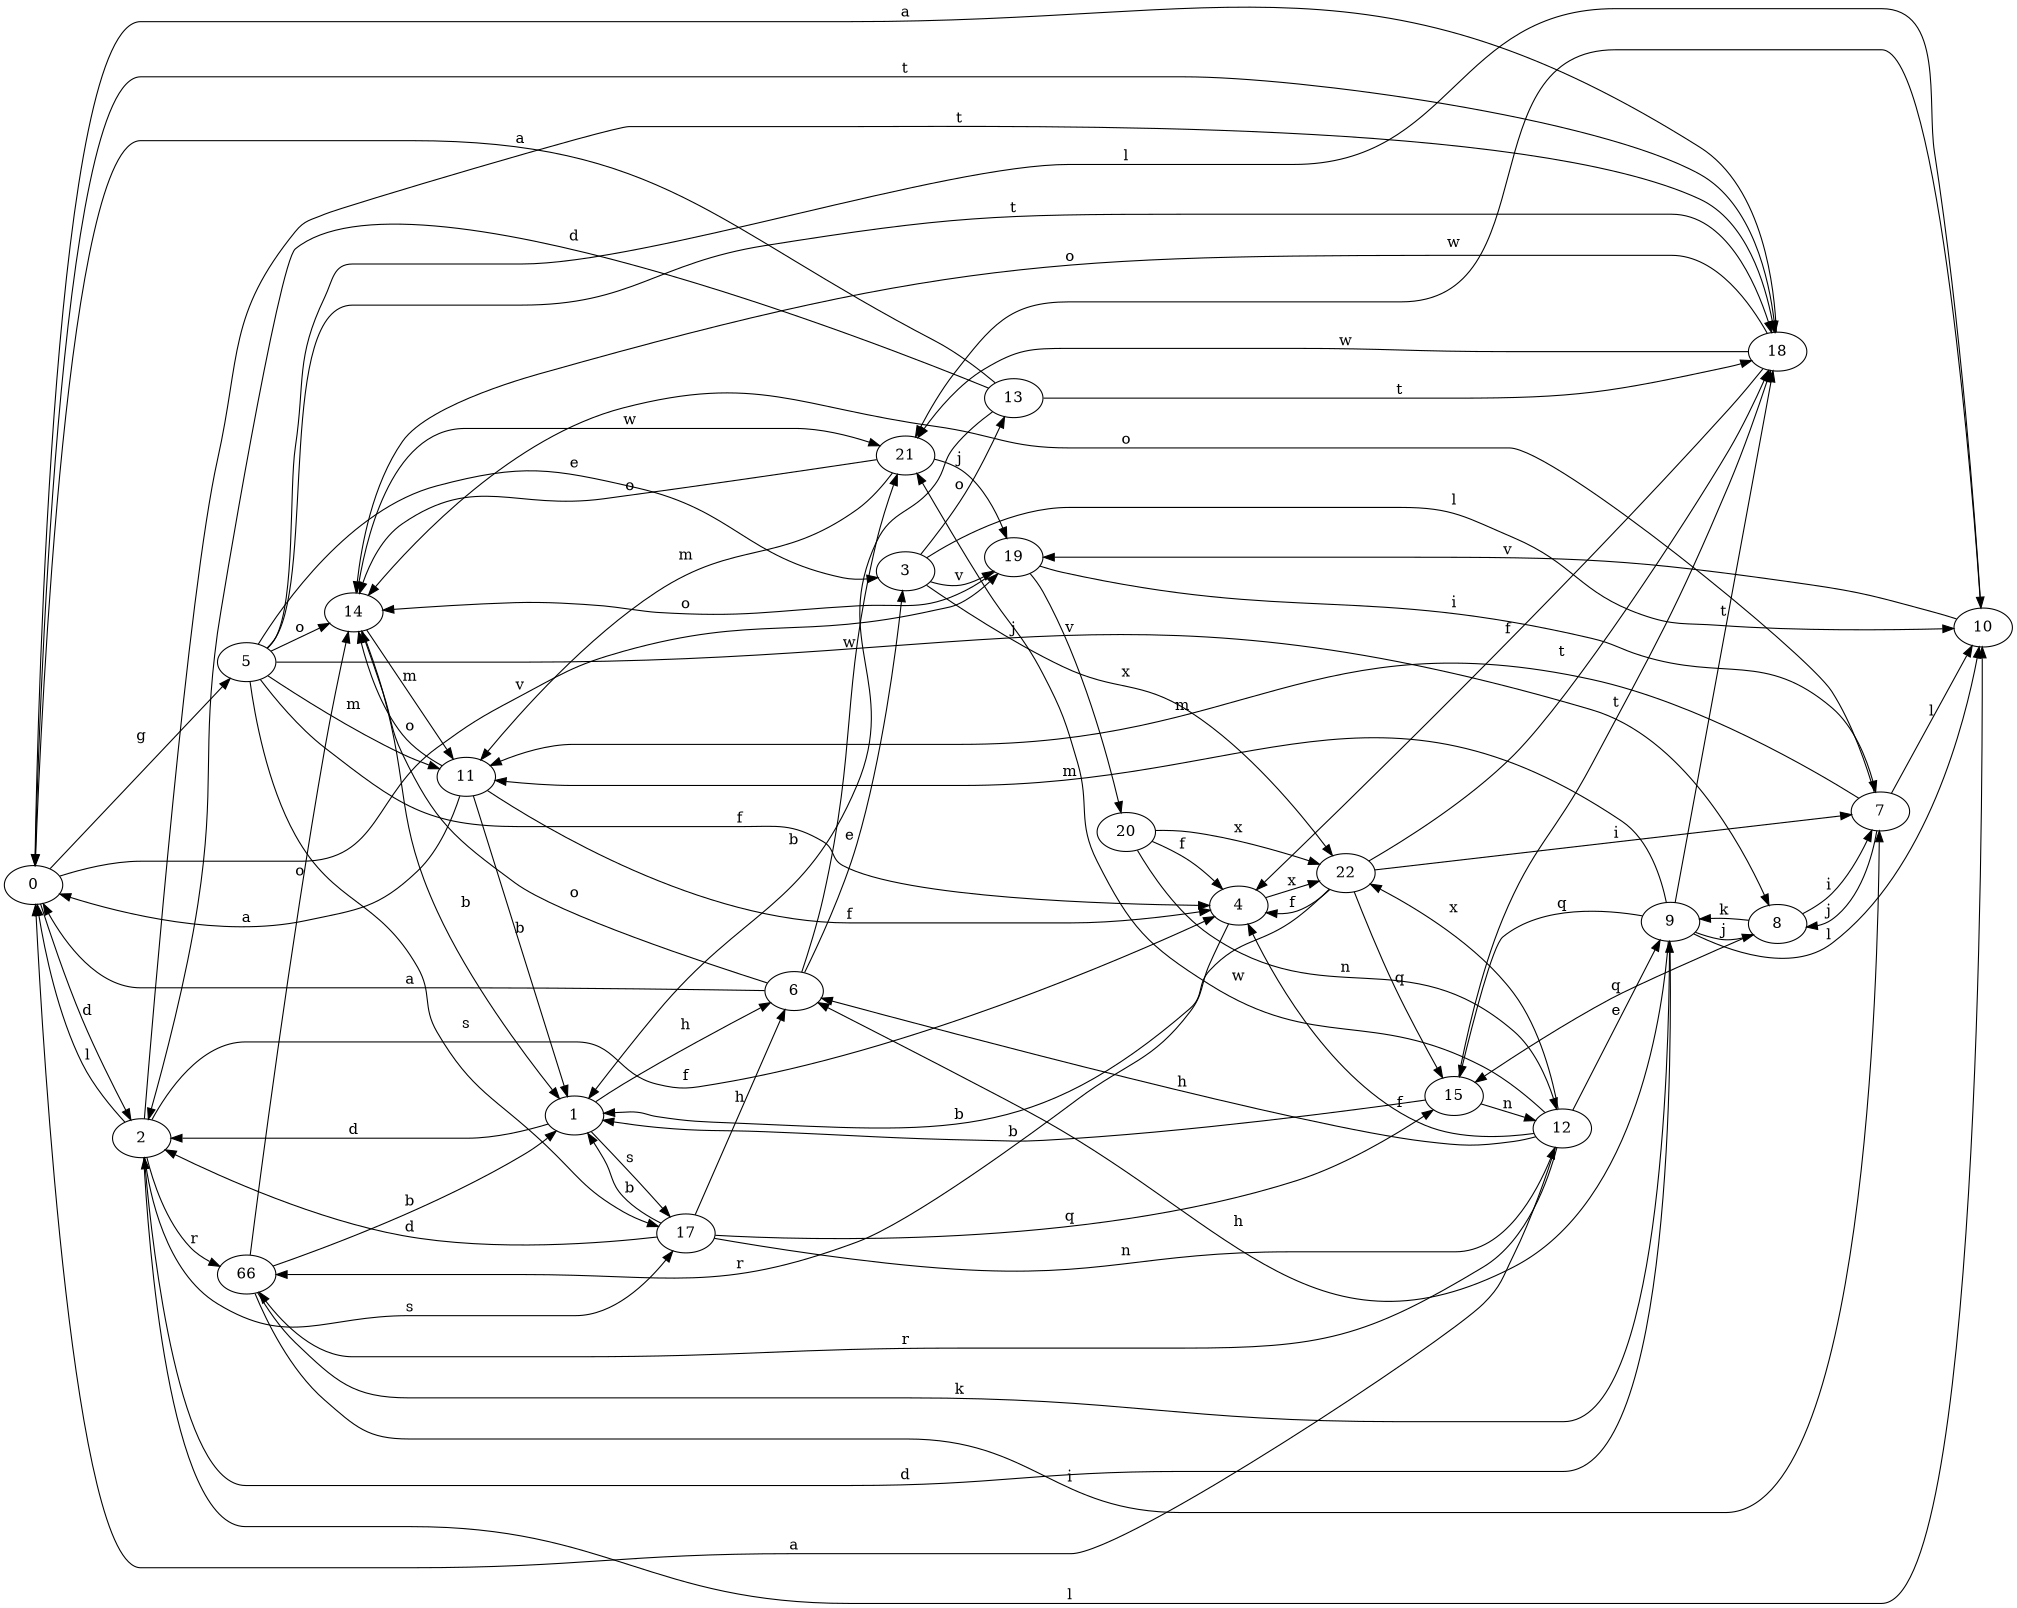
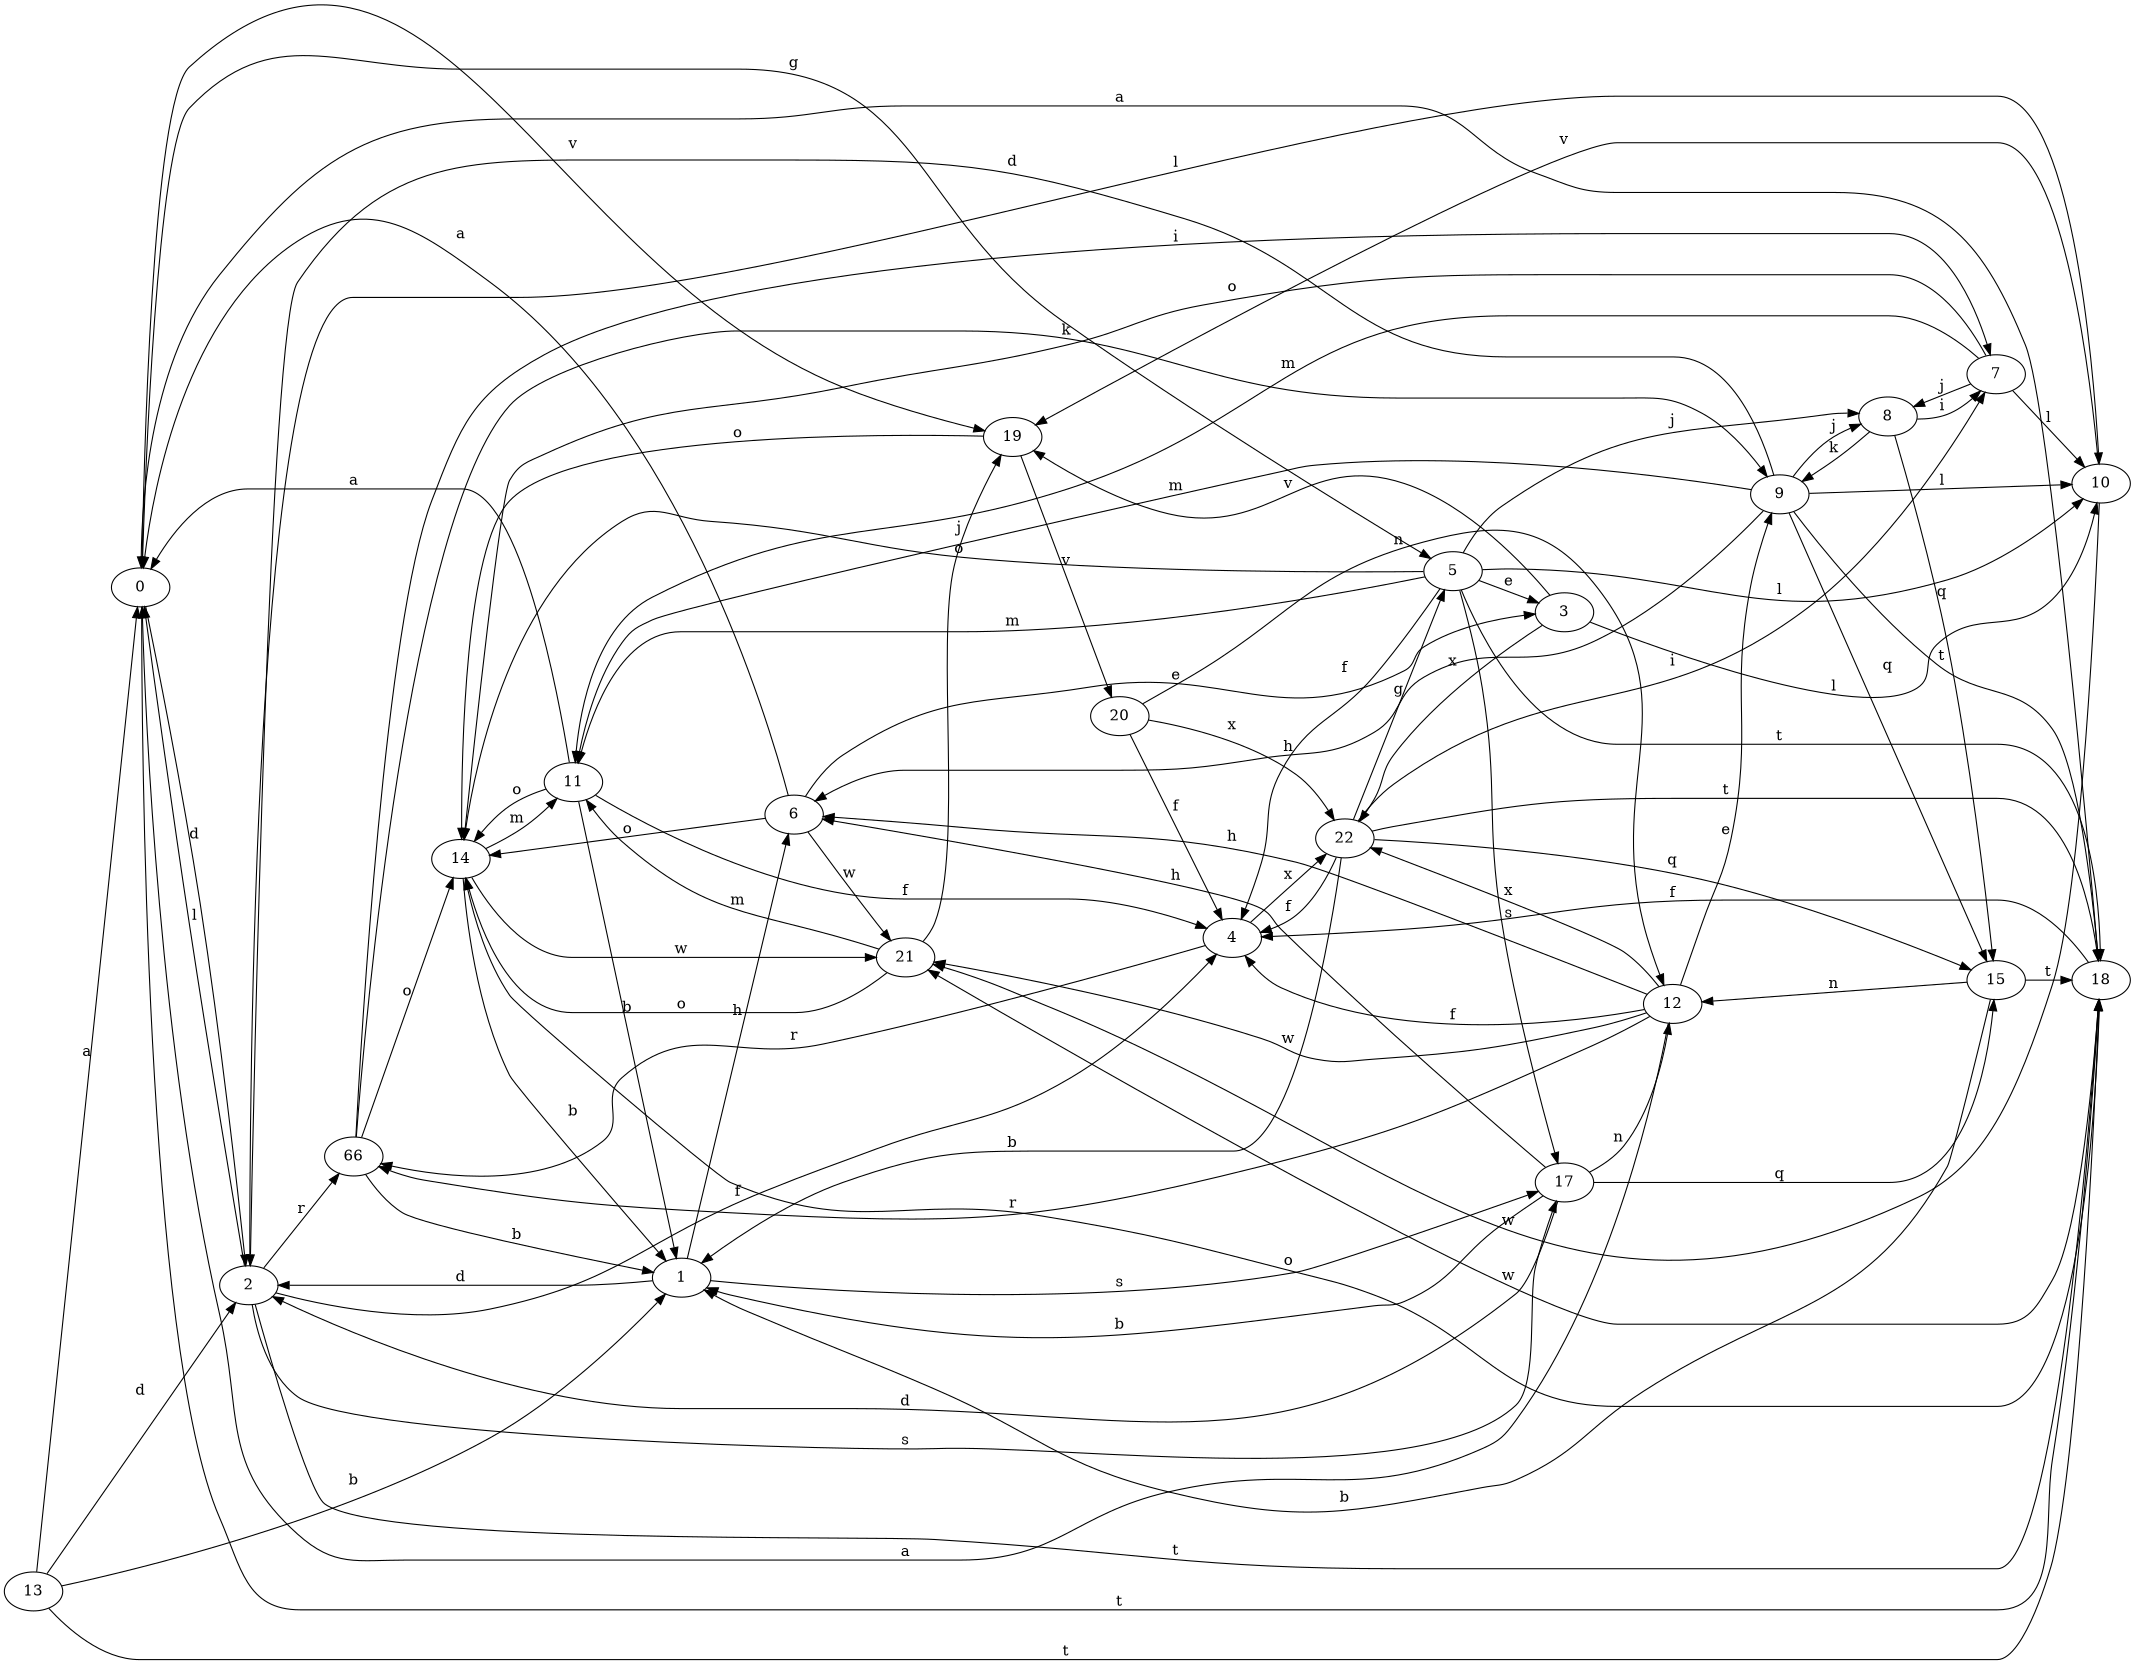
edge "3" -> "13": removed, label "o"
edge "19" -> "7": removed, label "i"
edge "22" -> "5": added, label "g"
